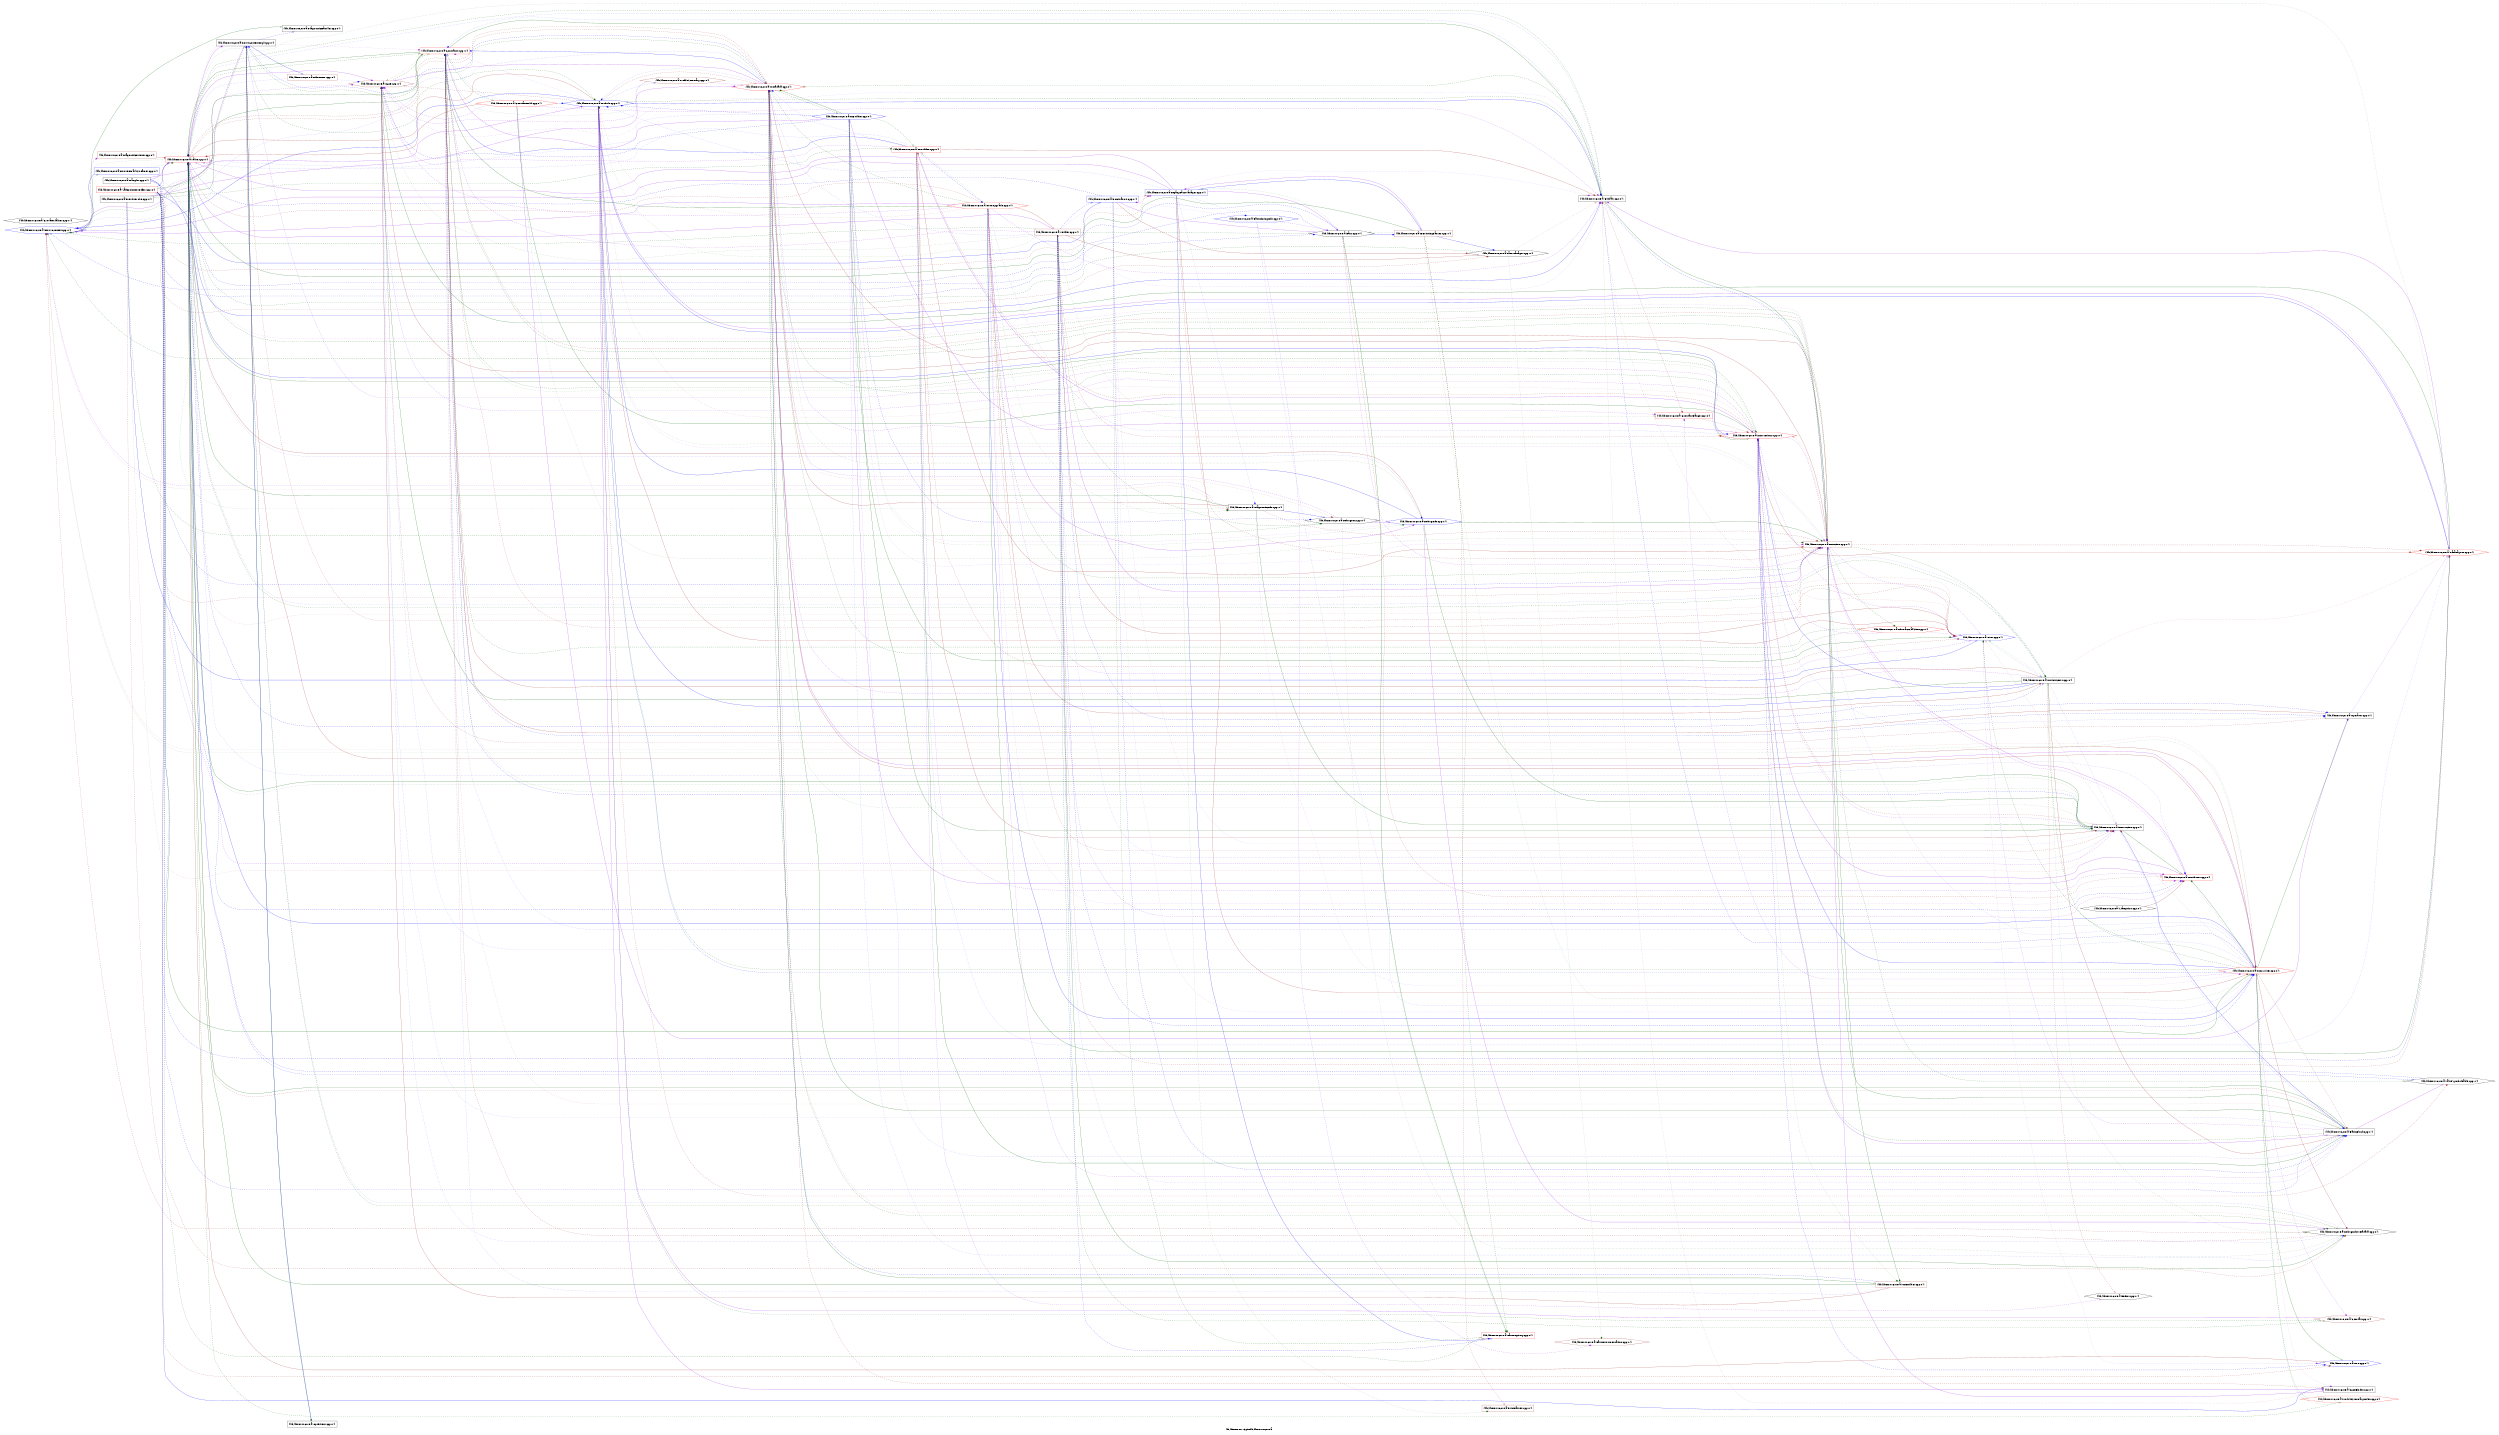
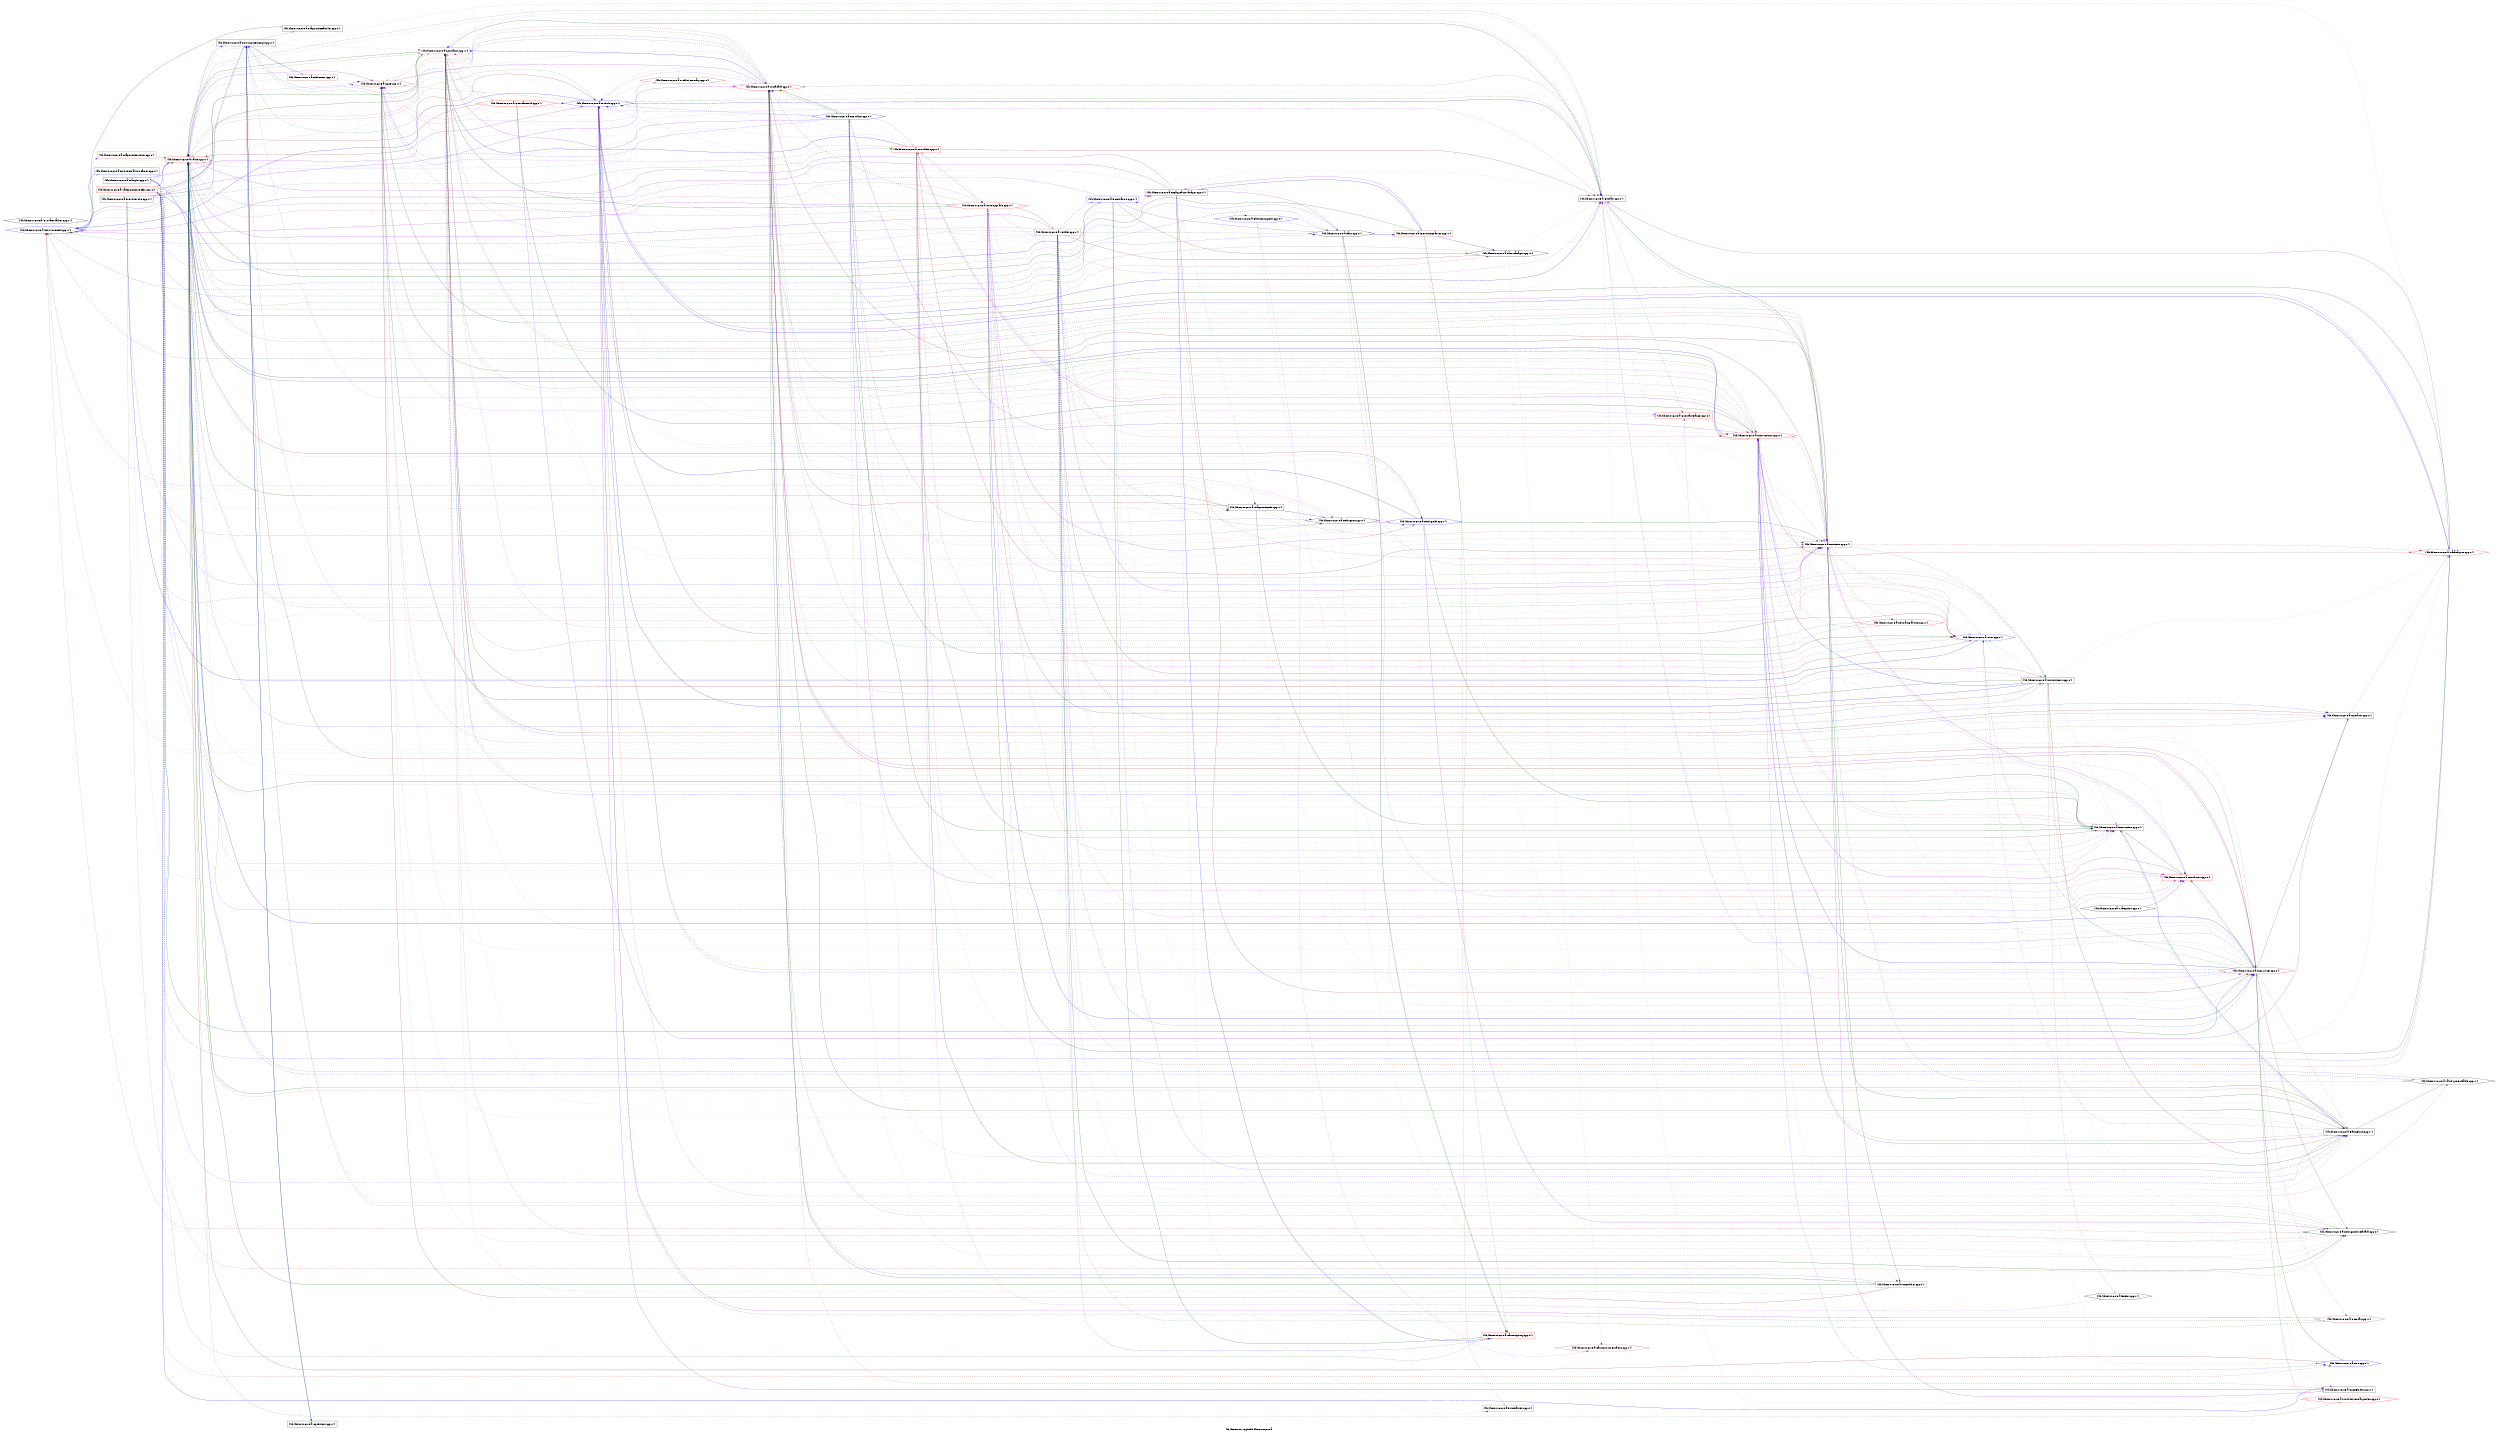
edge "{lib/libLLVMCore.a(User.cpp.o)}" -> "{lib/libLLVMCore.a(Verifier.cpp.o)}": reversed
edge "{lib/libLLVMCore.a(Dominators.cpp.o)}" -> "{lib/libLLVMCore.a(PassRegistry.cpp.o)}": style dashed -> solid
edge "{lib/libLLVMCore.a(SafepointIRVerifier.cpp.o)}" -> "{lib/libLLVMCore.a(BasicBlock.cpp.o)}": now "{lib/libLLVMCore.a(Mangler.cpp.o)}" -> "{lib/libLLVMCore.a(BasicBlock.cpp.o)}"
